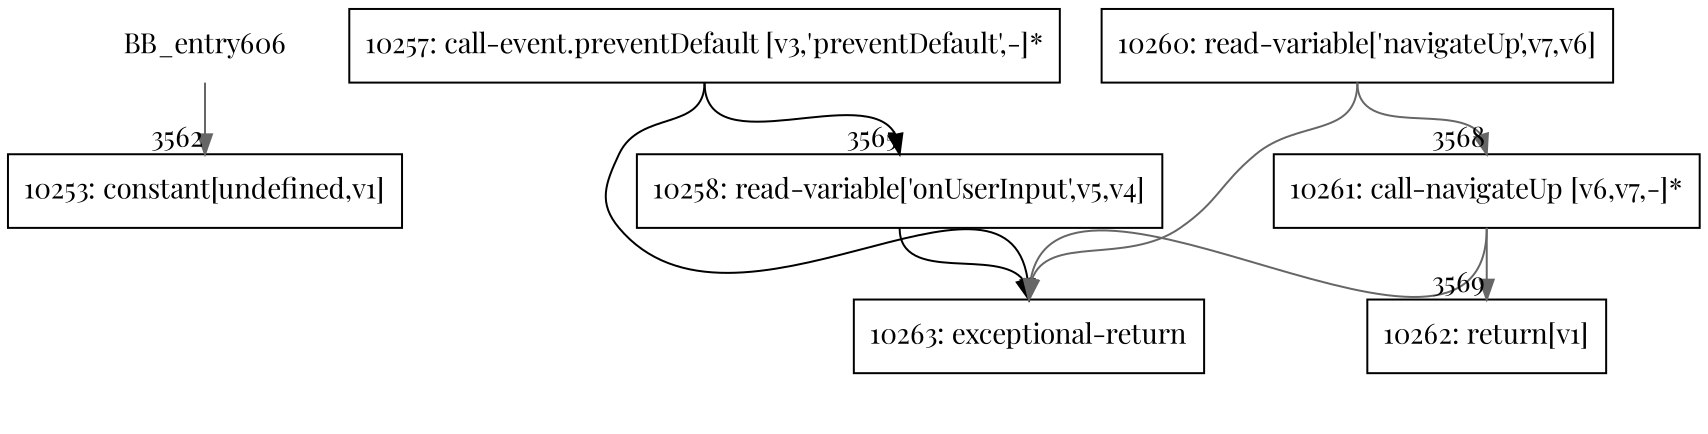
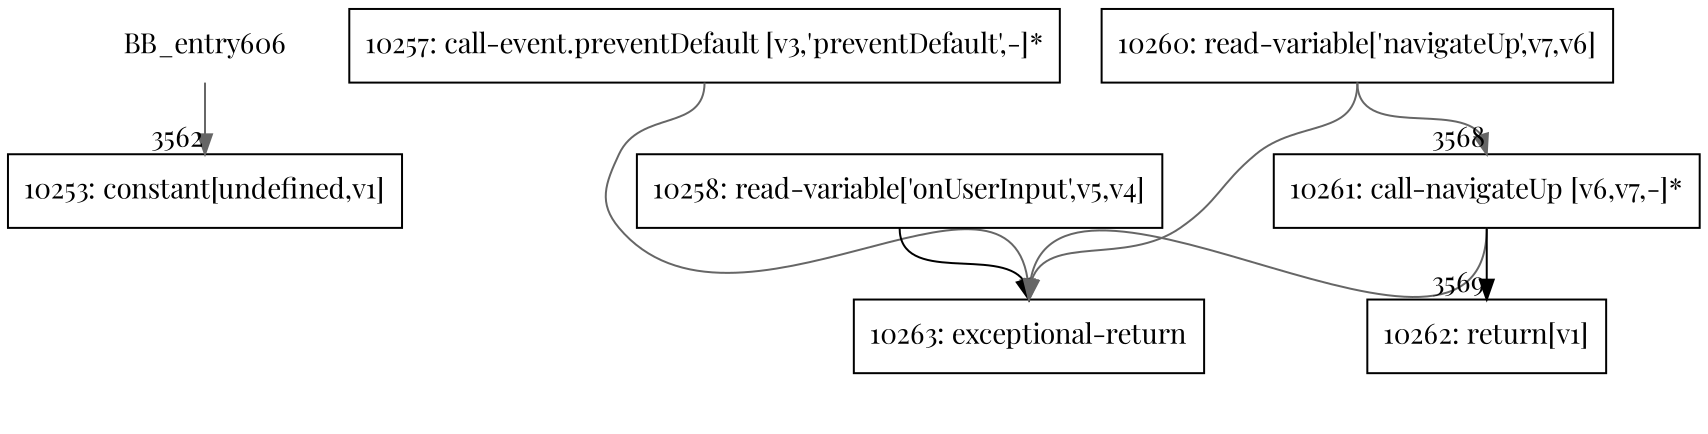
edge "10257: call-event.preventDefault [v3,'preventDefault',-]*" -> "10258: read-variable['onUserInput',v5,v4]": removed
edge "10261: call-navigateUp [v6,v7,-]*" -> "10262: return[v1]": color gray40 -> black
edge "10257: call-event.preventDefault [v3,'preventDefault',-]*" -> "10263: exceptional-return": color black -> gray40
